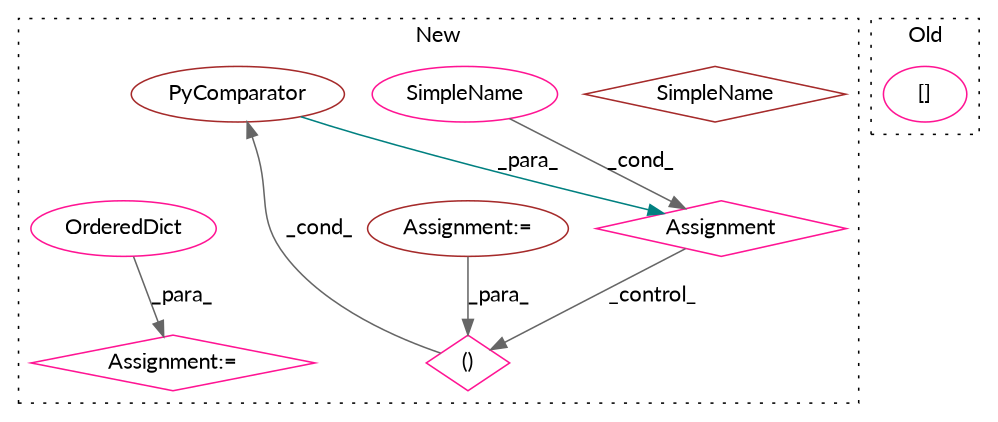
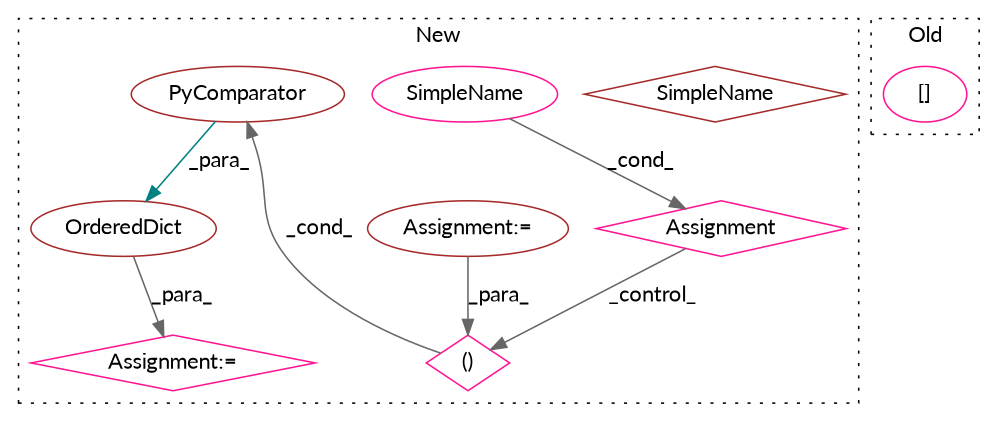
edge "PyComparator" -> "Assignment": now "PyComparator" -> "OrderedDict"
node "OrderedDict": color deeppink -> brown
